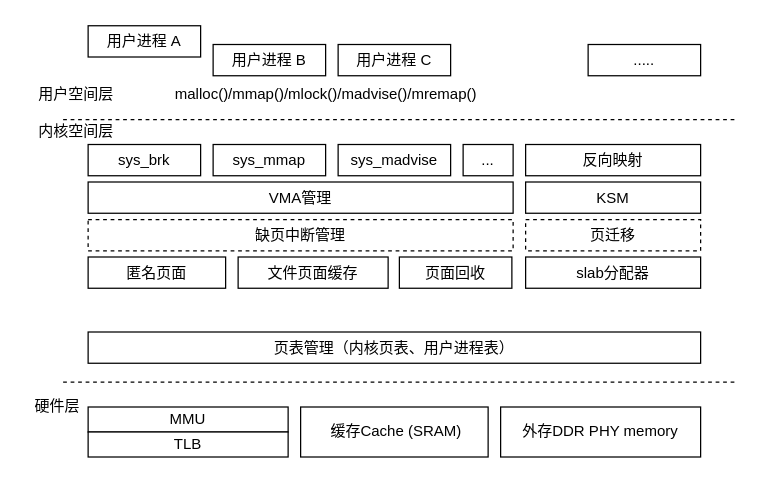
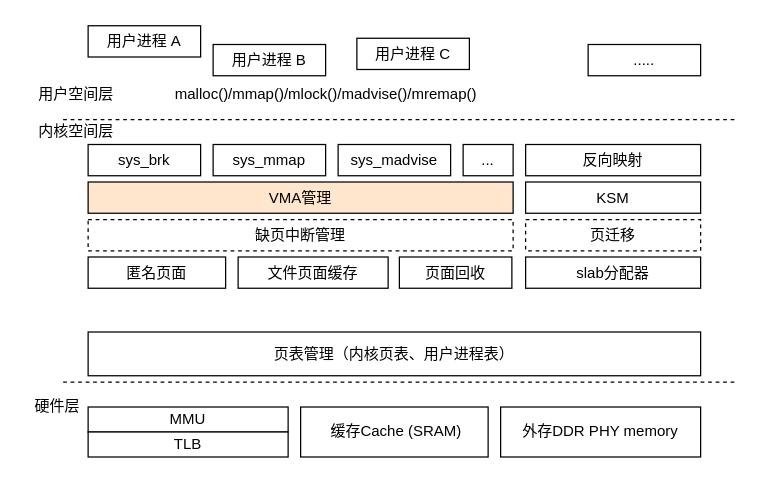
node "用户进程 C": moved (394, 60) -> (413, 54)
node "VMA管理": fillcolor #ffffff -> #ffe6cc
node "页表管理（内核页表、用户进程表）": size 613x31 -> 613x44
